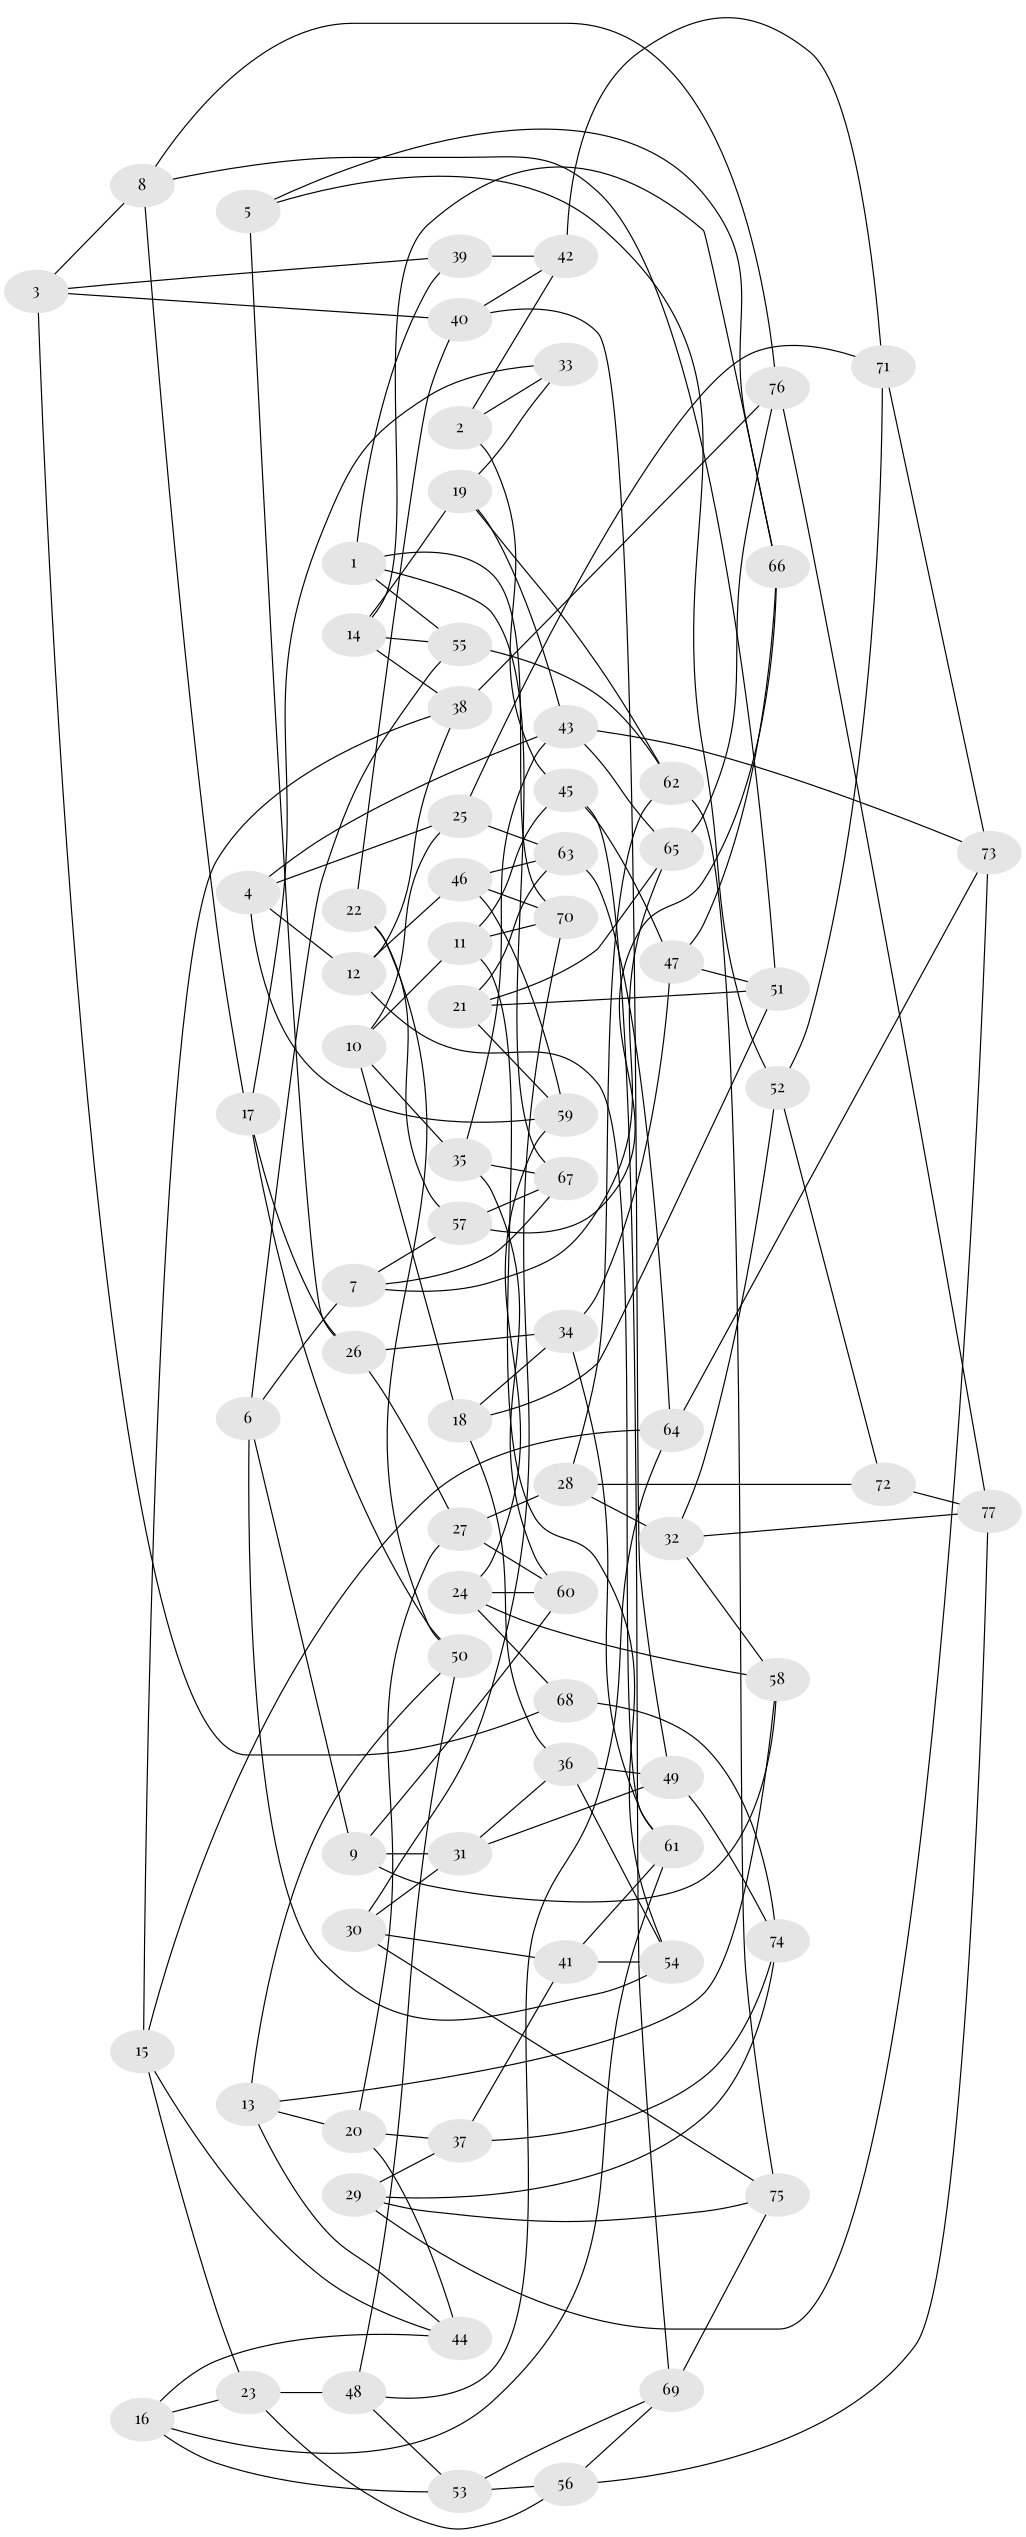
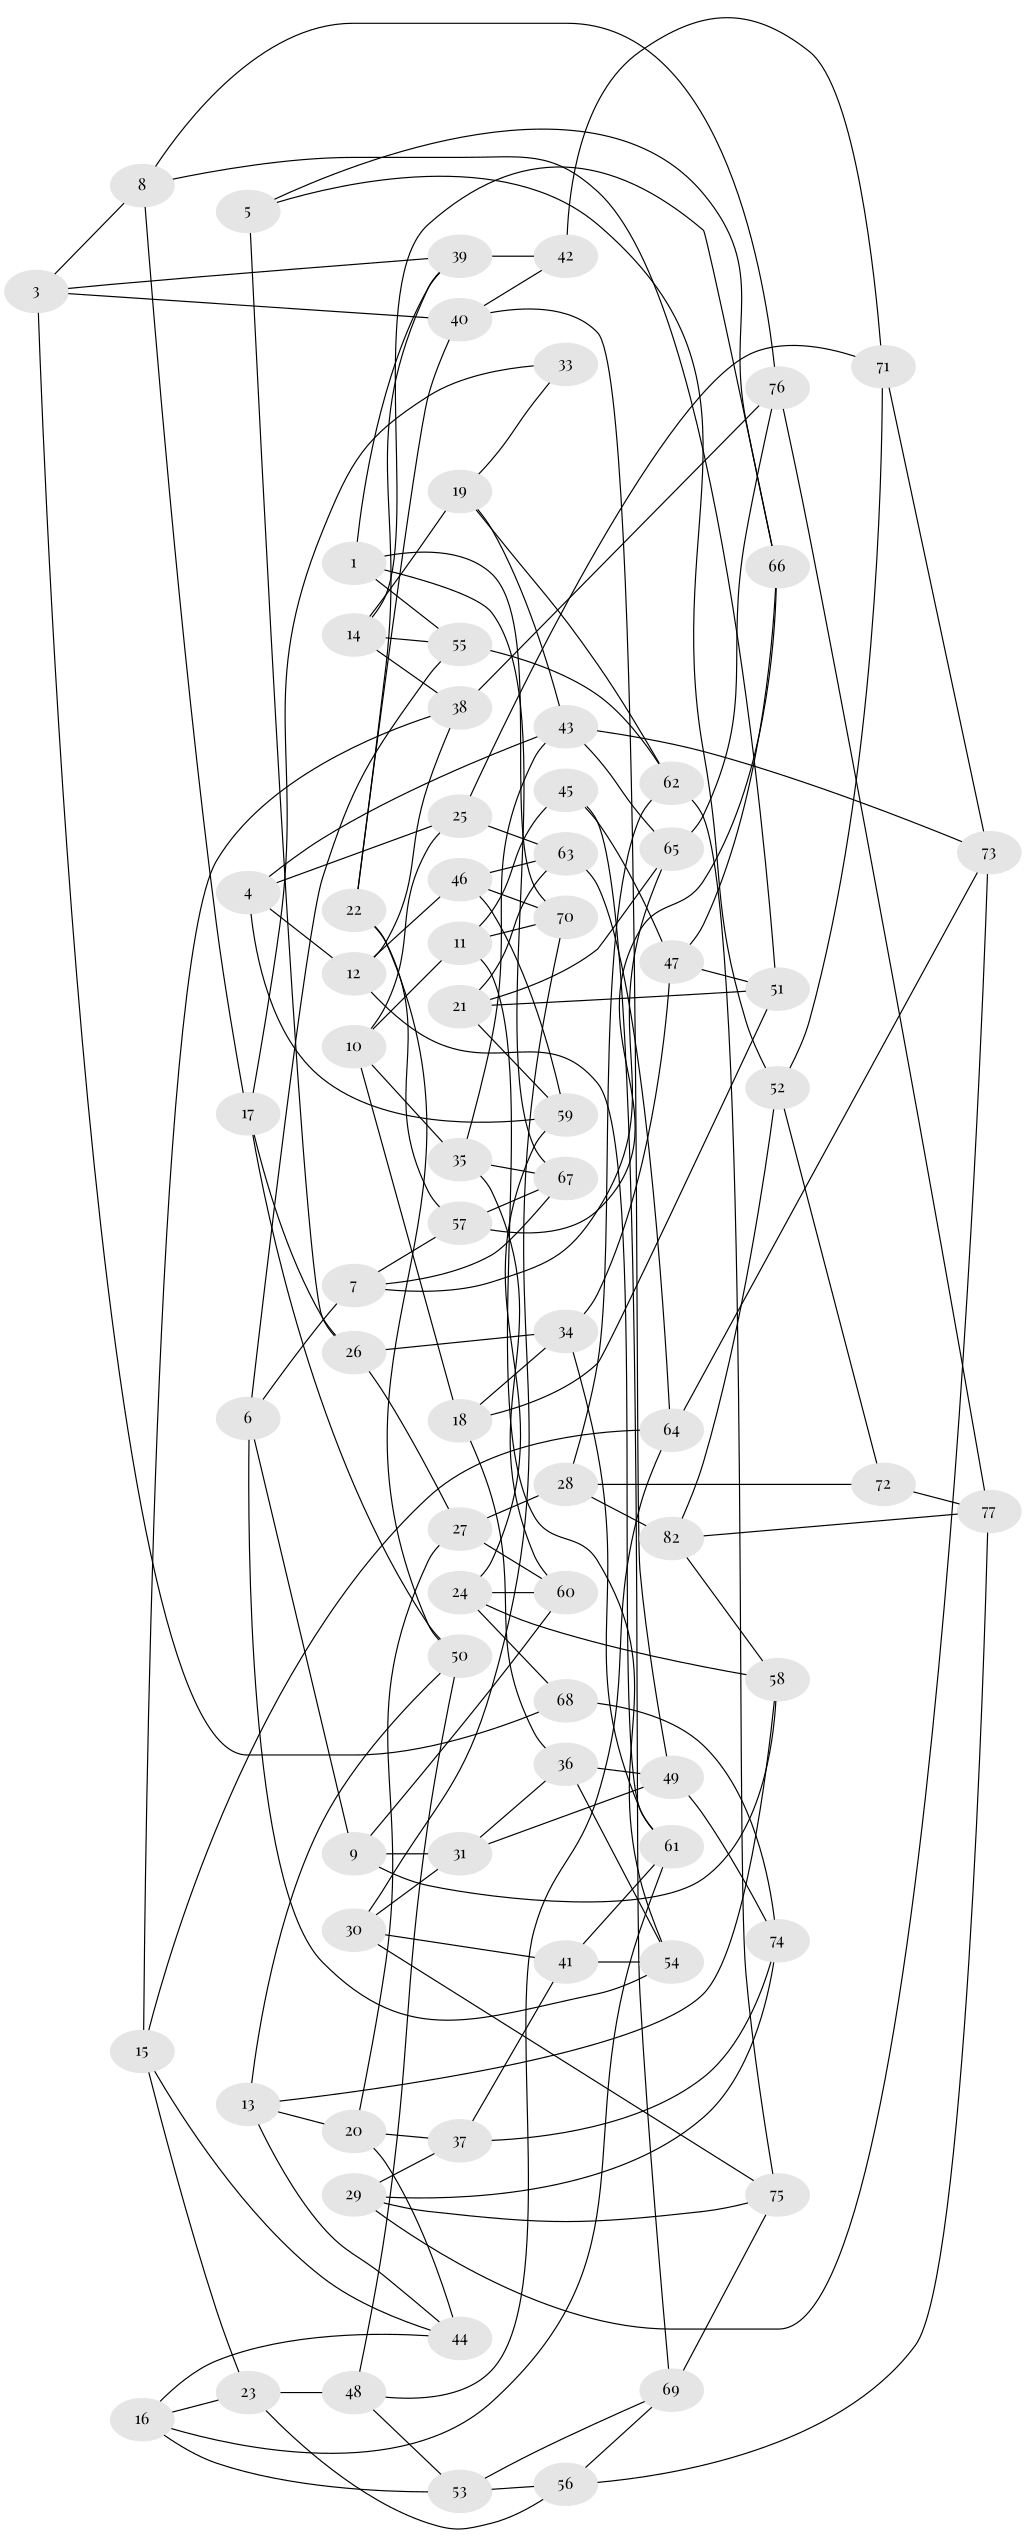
node "2": removed
edge "39" -- "22": added
node "32": label "32" -> "82"
